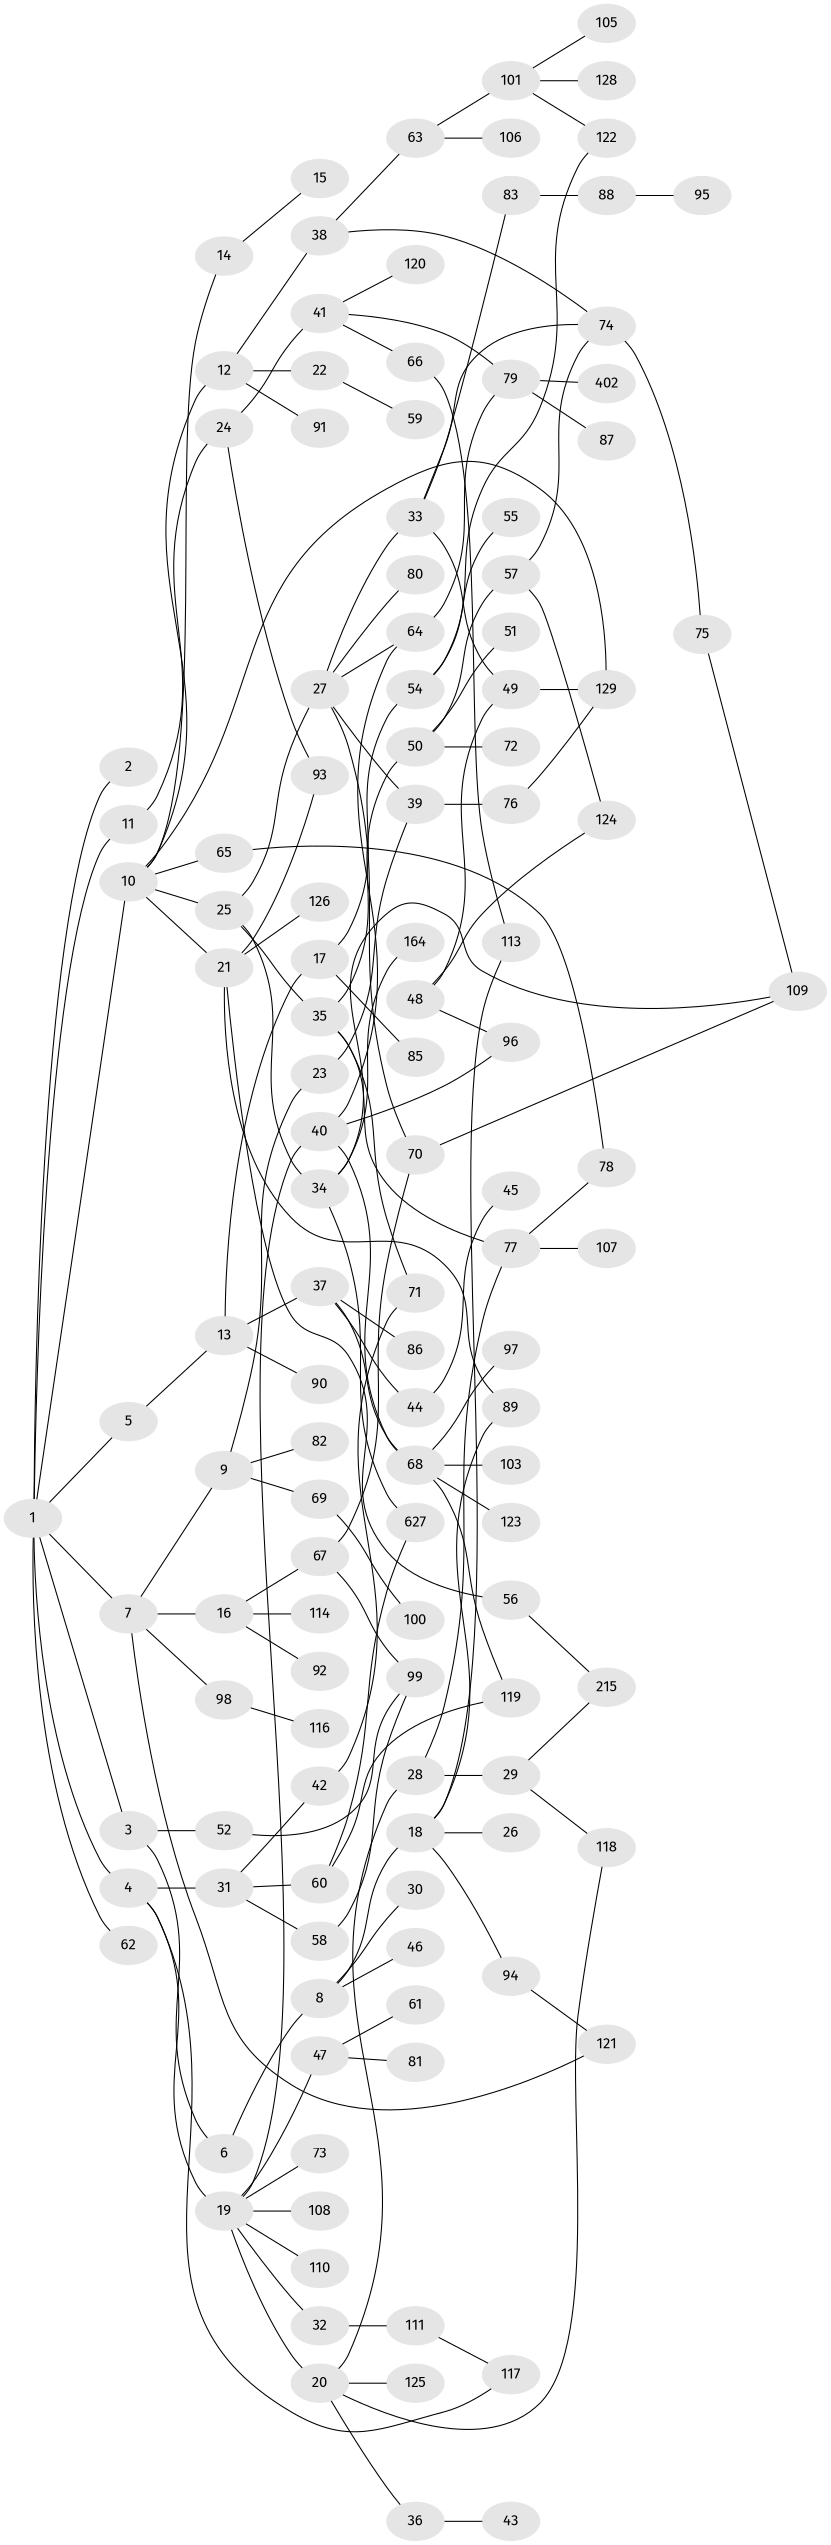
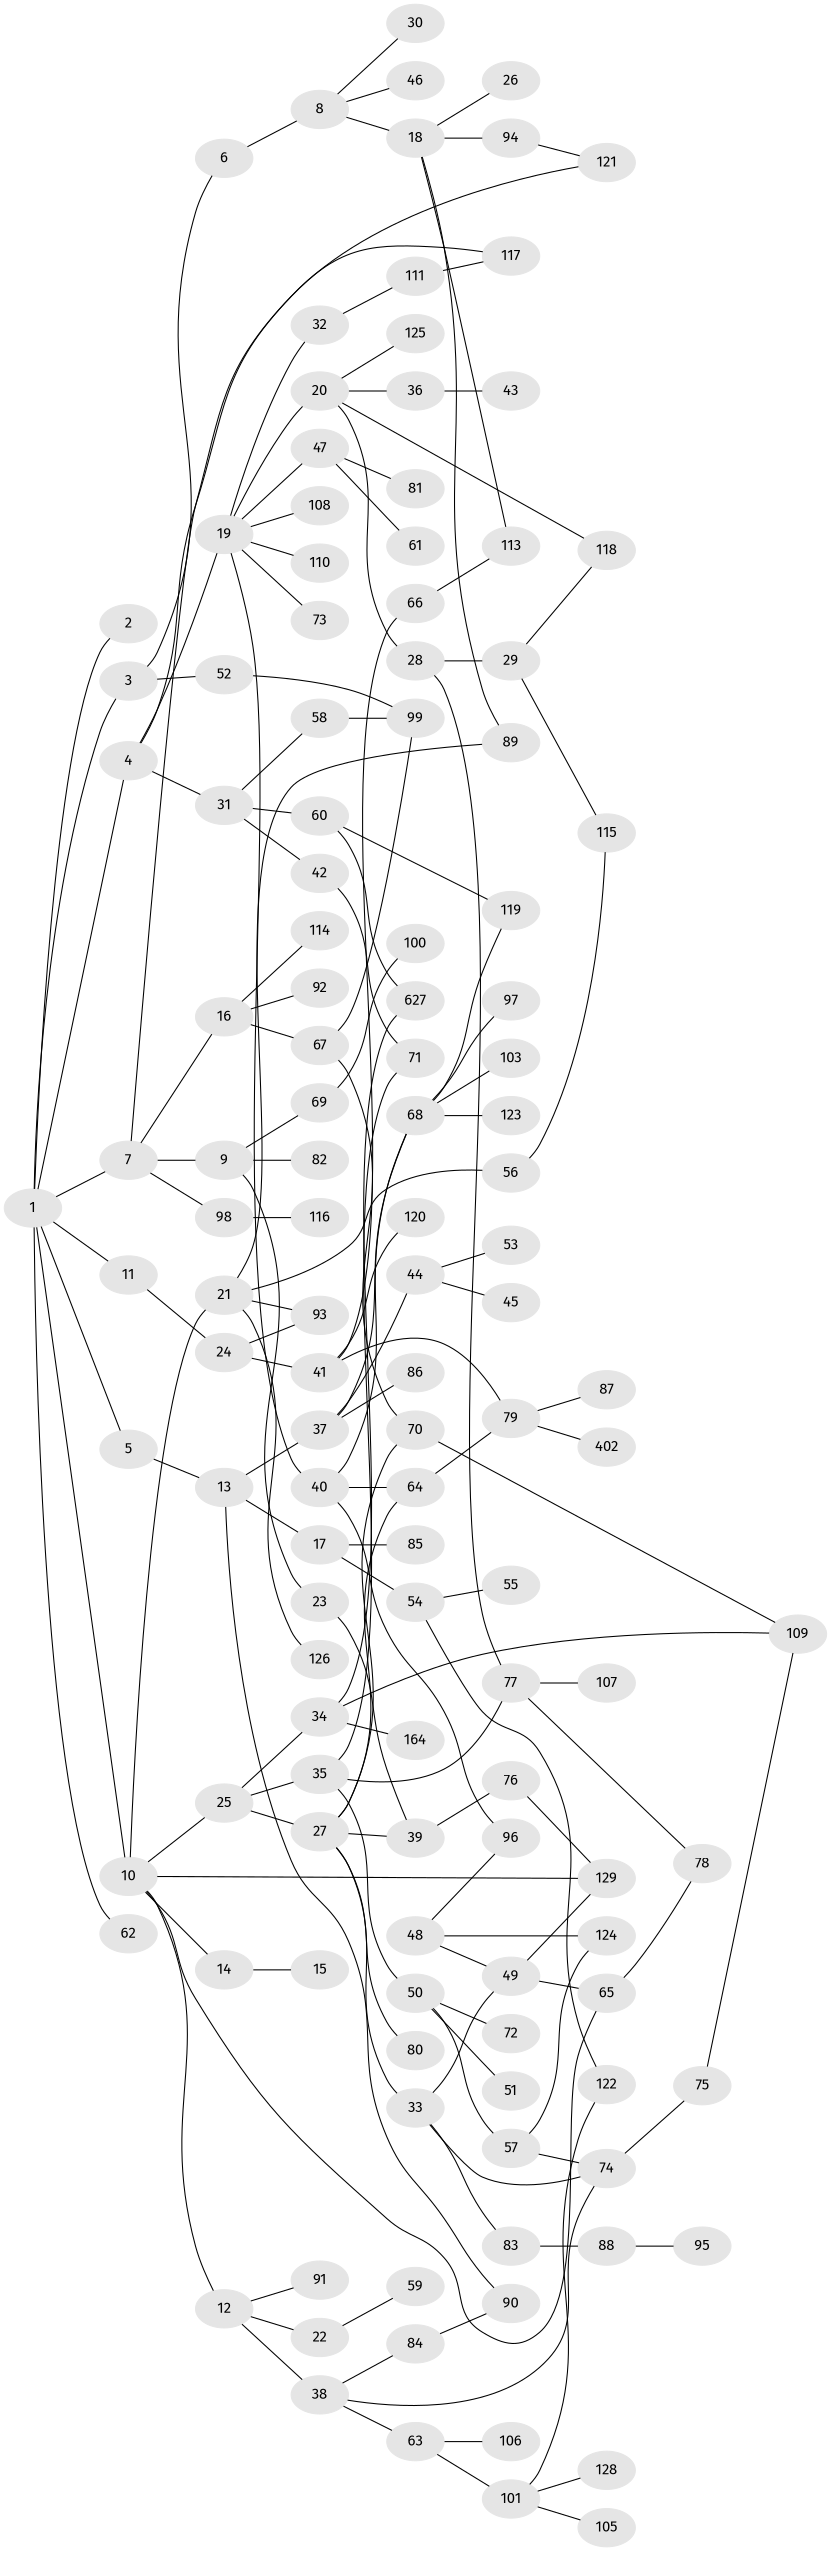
node "53": added
node "215": label "215" -> "115"
edge "49" -- "65": added
node "84": added
